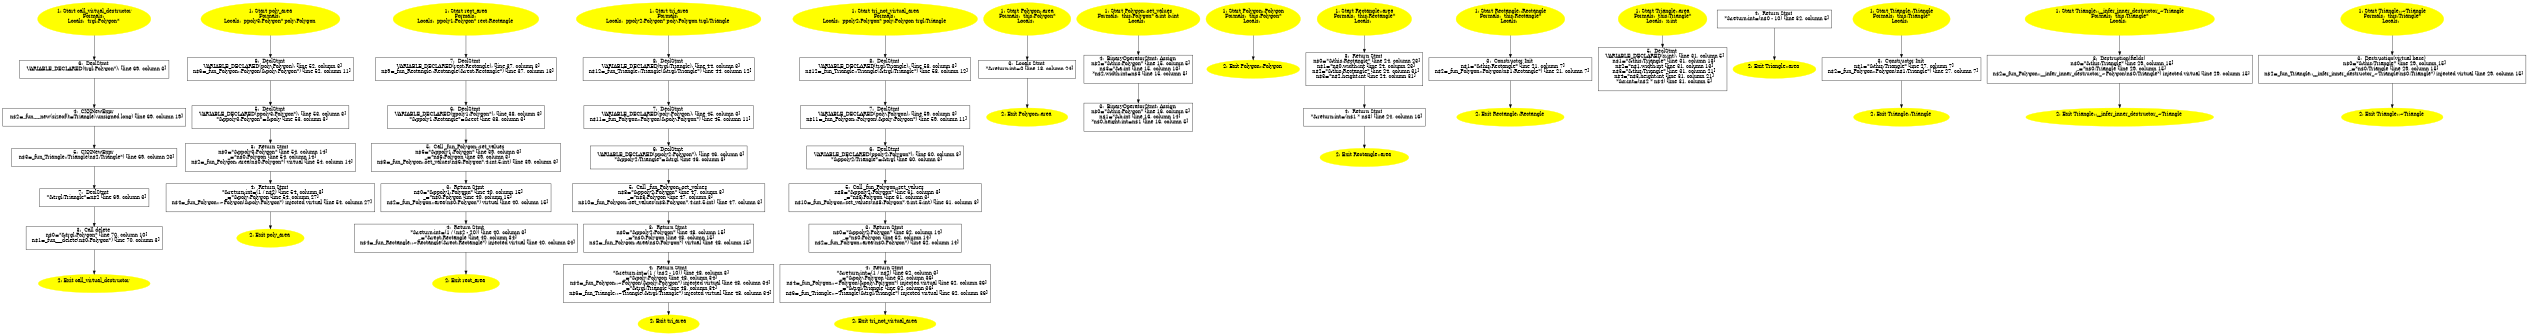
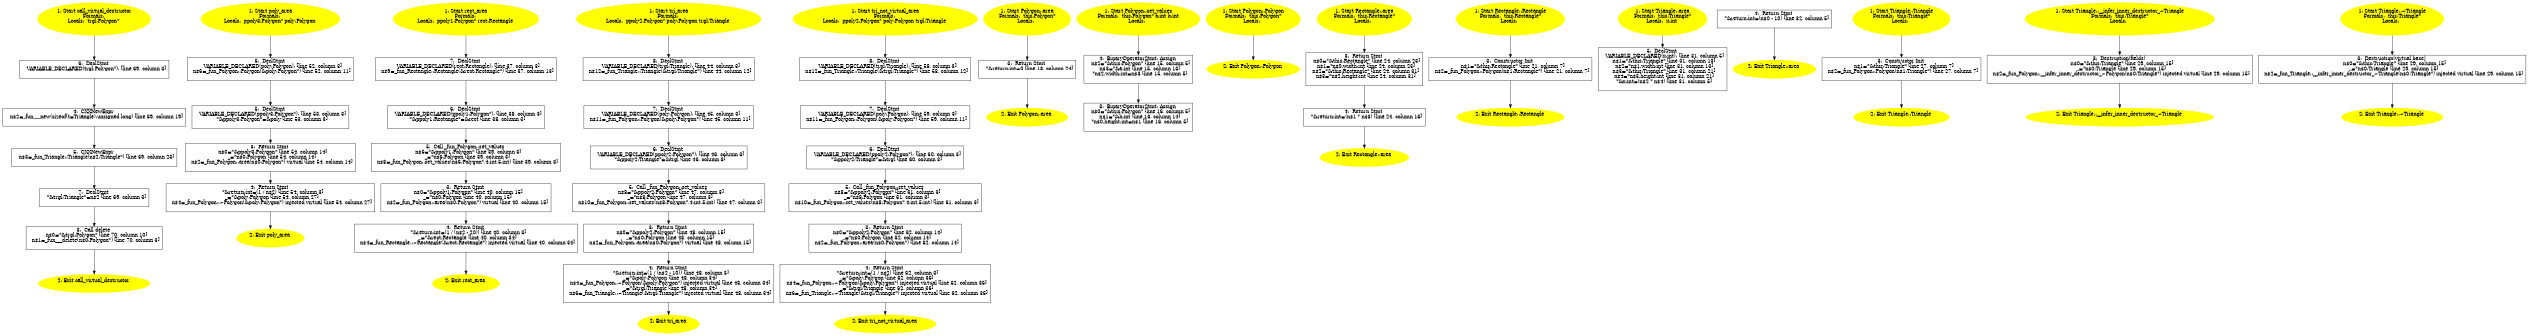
node "3:  Locals Stmt *&return:int=0 [line 18, column 24]": label "3:  Locals Stmt *&return:int=0 [line 18, column 24]" -> "3:  Return Stmt *&return:int=0 [line 18, column 24]"
